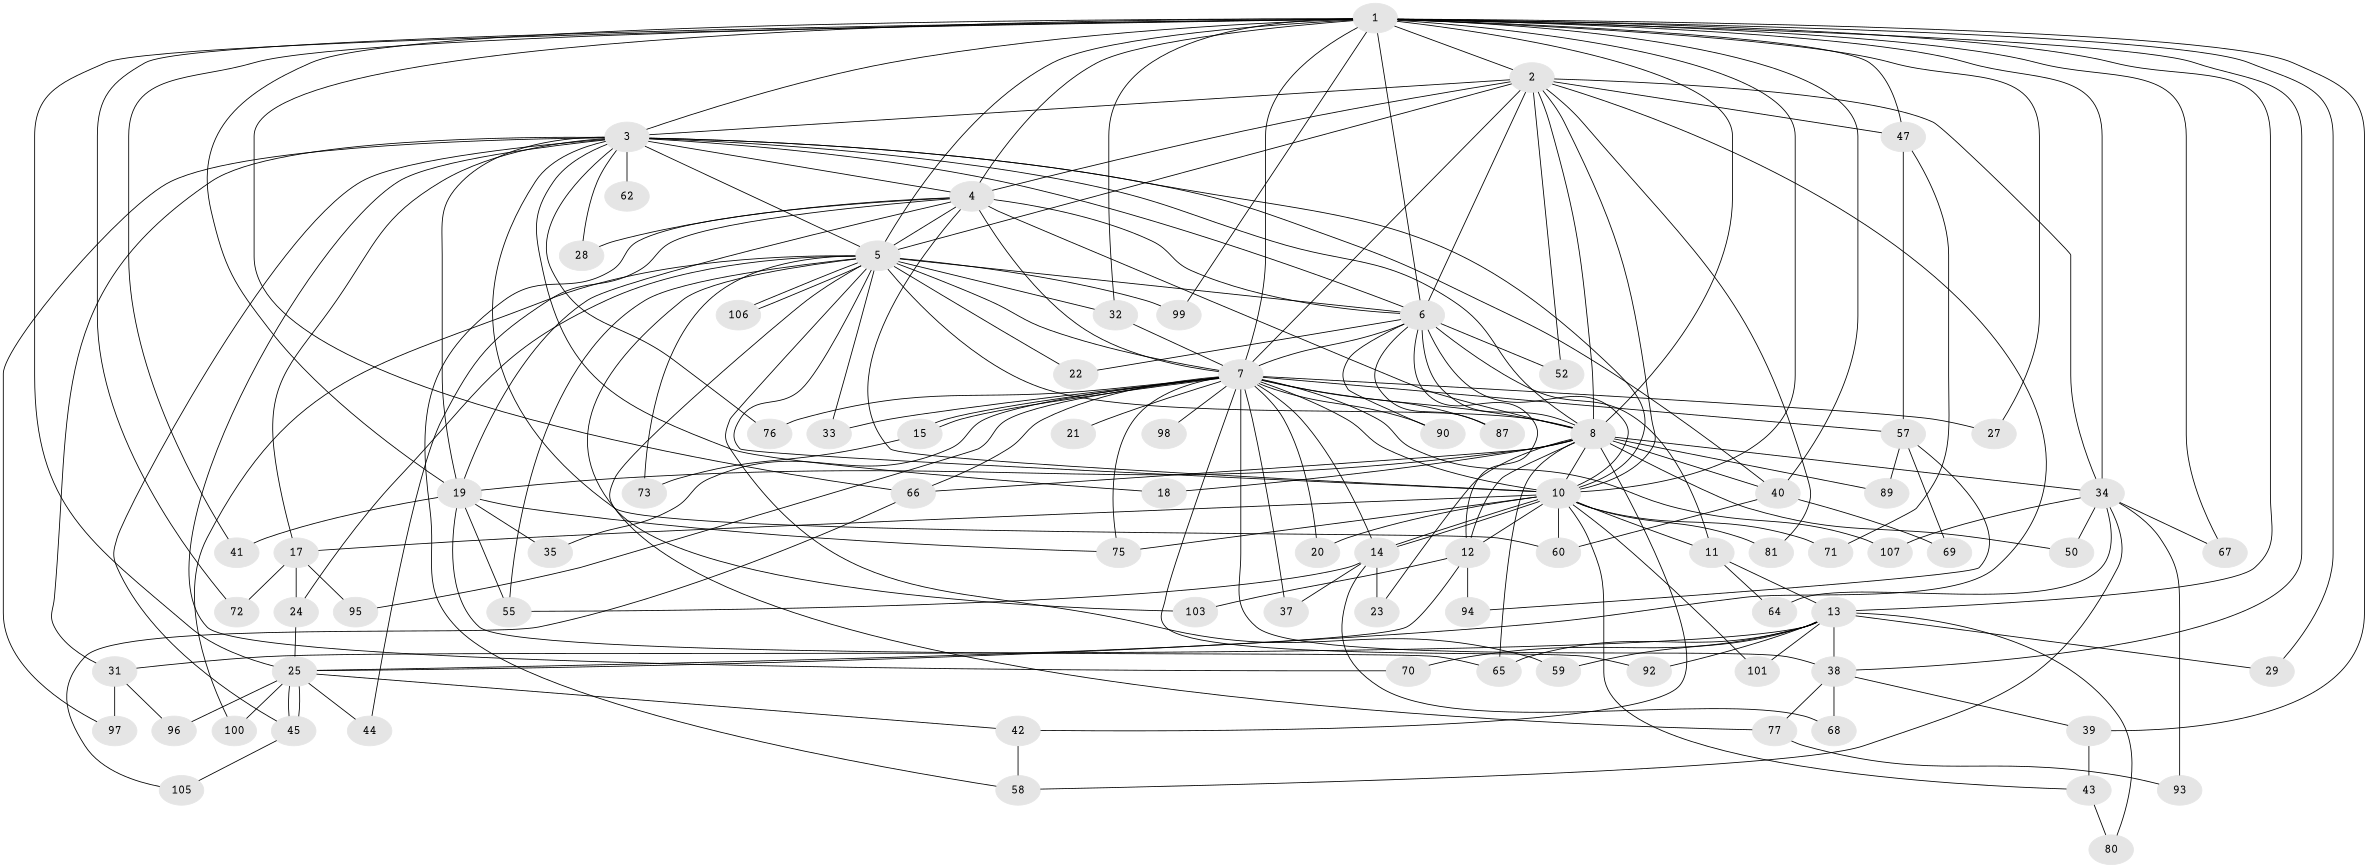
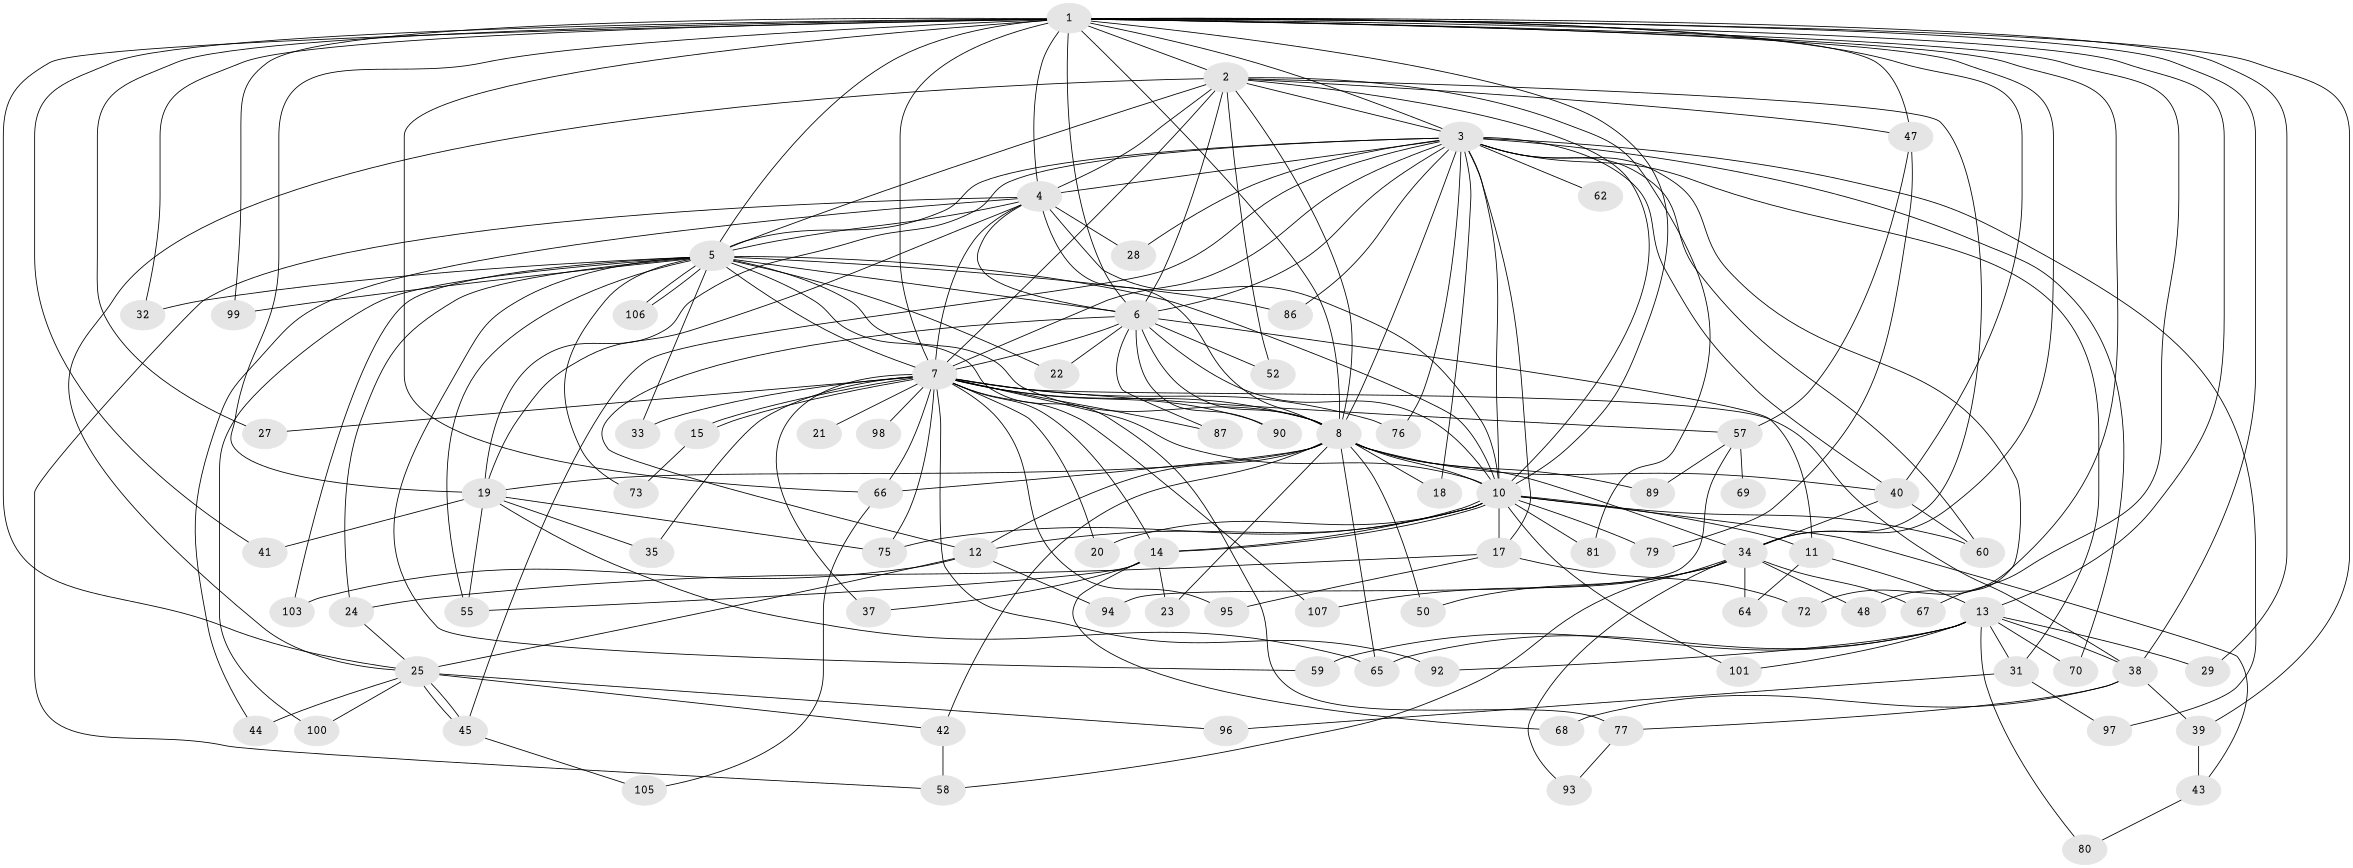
node "86": added
edge "32" -- "7": now "3" -- "7"
edge "40" -- "69": now "40" -- "34"
node "71": label "71" -> "79"
node "48": added
